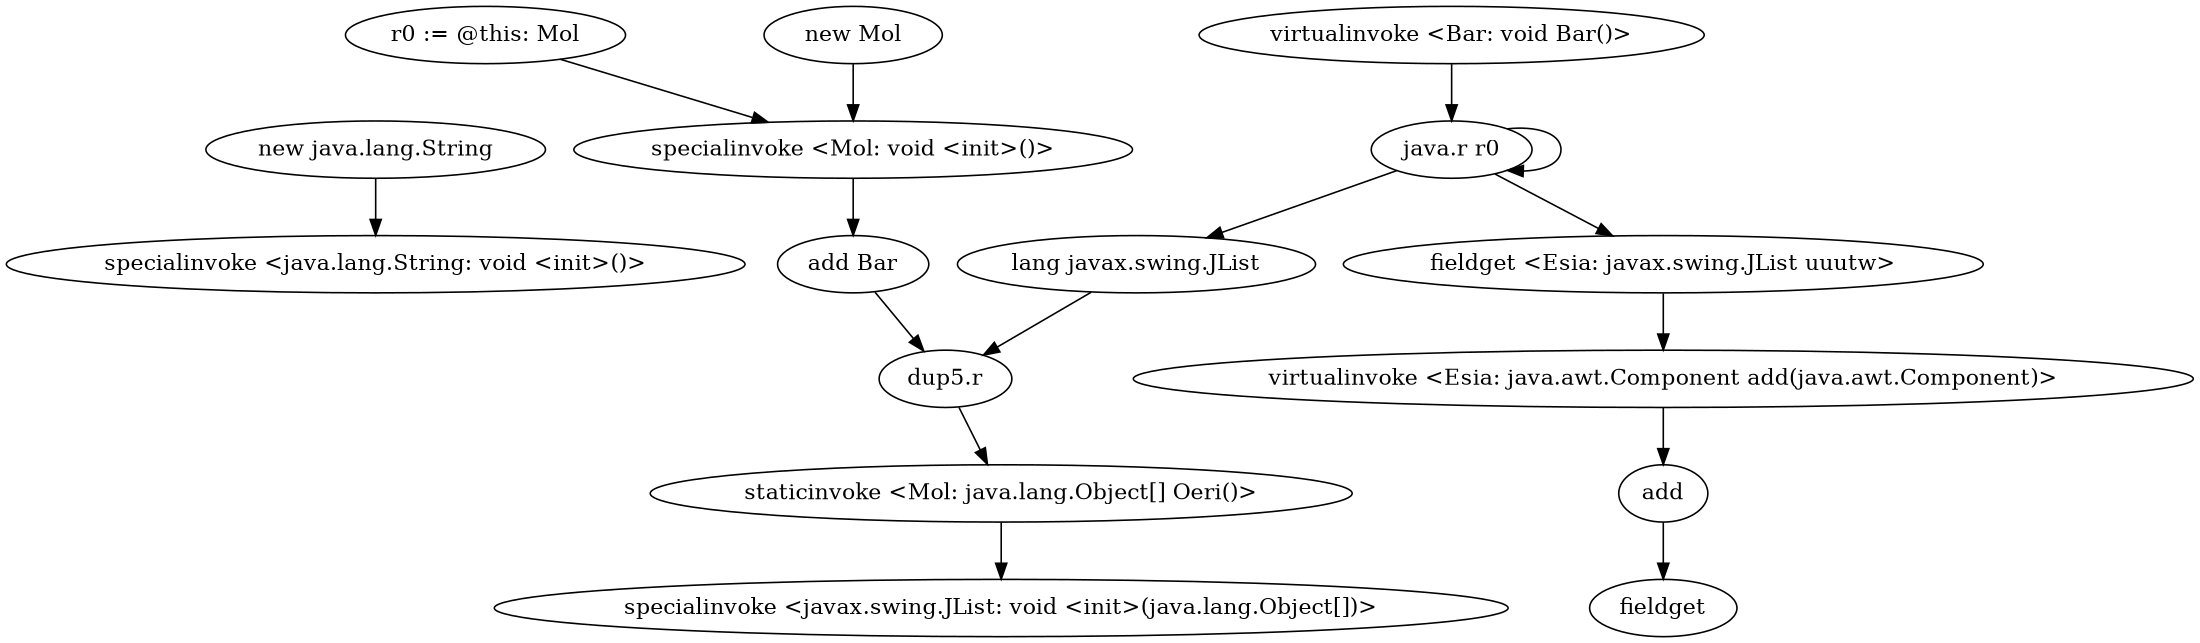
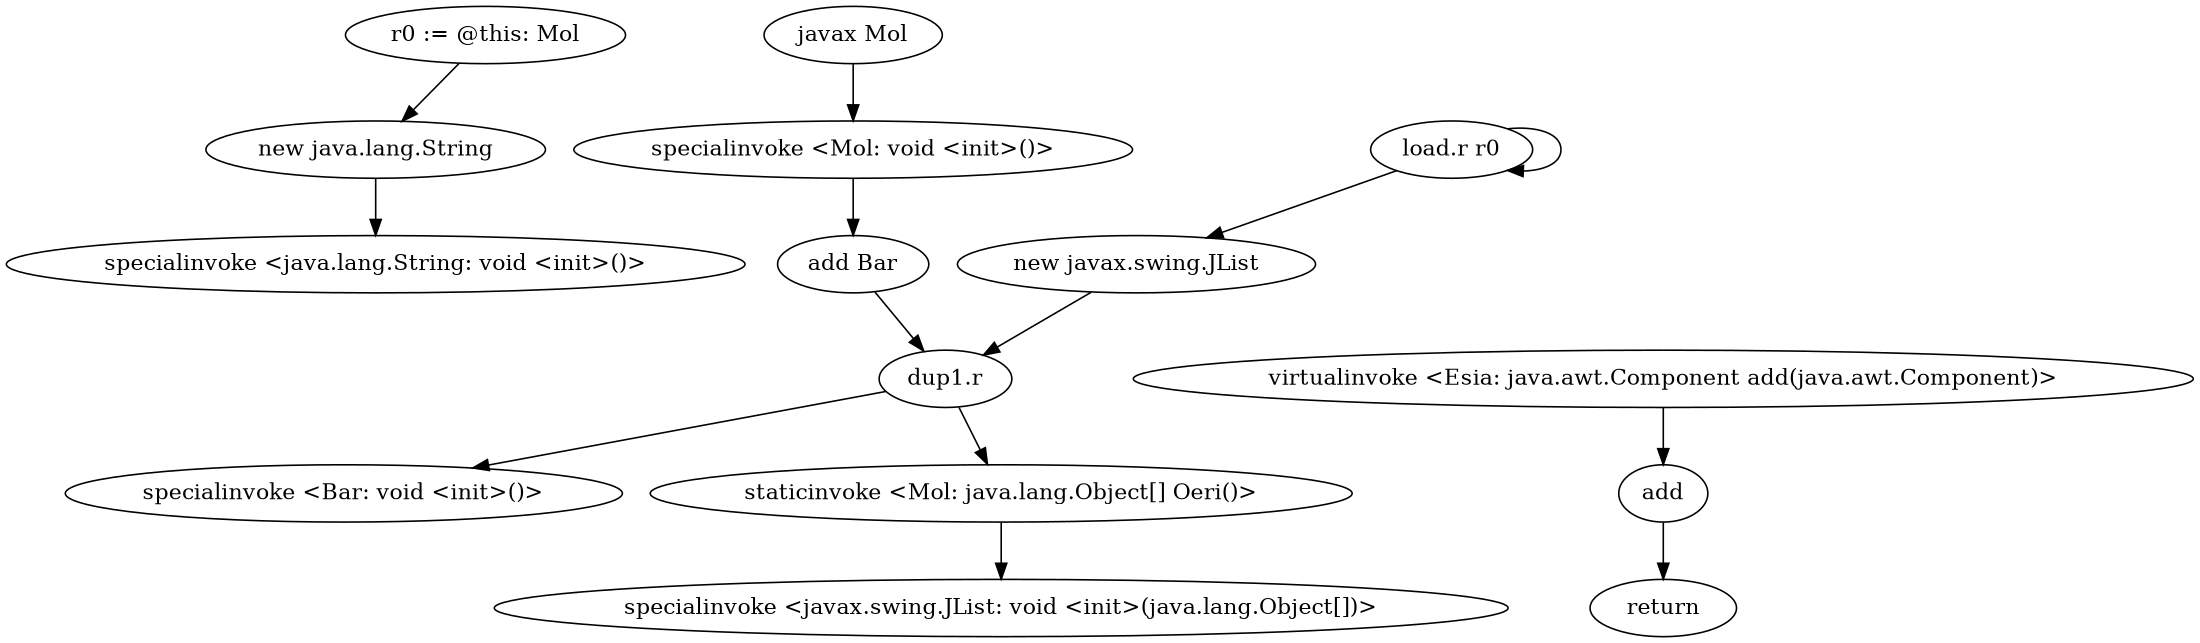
node "new Mol": label "new Mol" -> "javax Mol"
node "virtualinvoke <Bar: void Bar()>": removed
edge "r0 := @this: Mol" -> "specialinvoke <Mol: void <init>()>": now "r0 := @this: Mol" -> "new java.lang.String"
node "java.r r0": label "java.r r0" -> "load.r r0"
node "lang javax.swing.JList": label "lang javax.swing.JList" -> "new javax.swing.JList"
node "fieldget <Esia: javax.swing.JList uuutw>": removed
node "dup5.r": label "dup5.r" -> "dup1.r"
node "specialinvoke <Bar: void <init>()>": added
node "fieldget": label "fieldget" -> "return"
